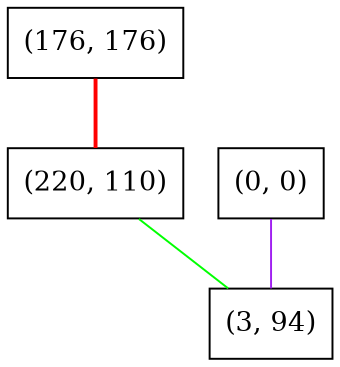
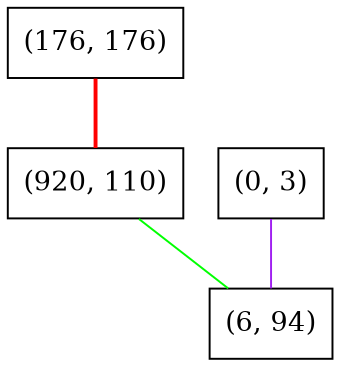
node "(220, 110)": label "(220, 110)" -> "(920, 110)"
node "(0, 0)": label "(0, 0)" -> "(0, 3)"
node "(3, 94)": label "(3, 94)" -> "(6, 94)"
